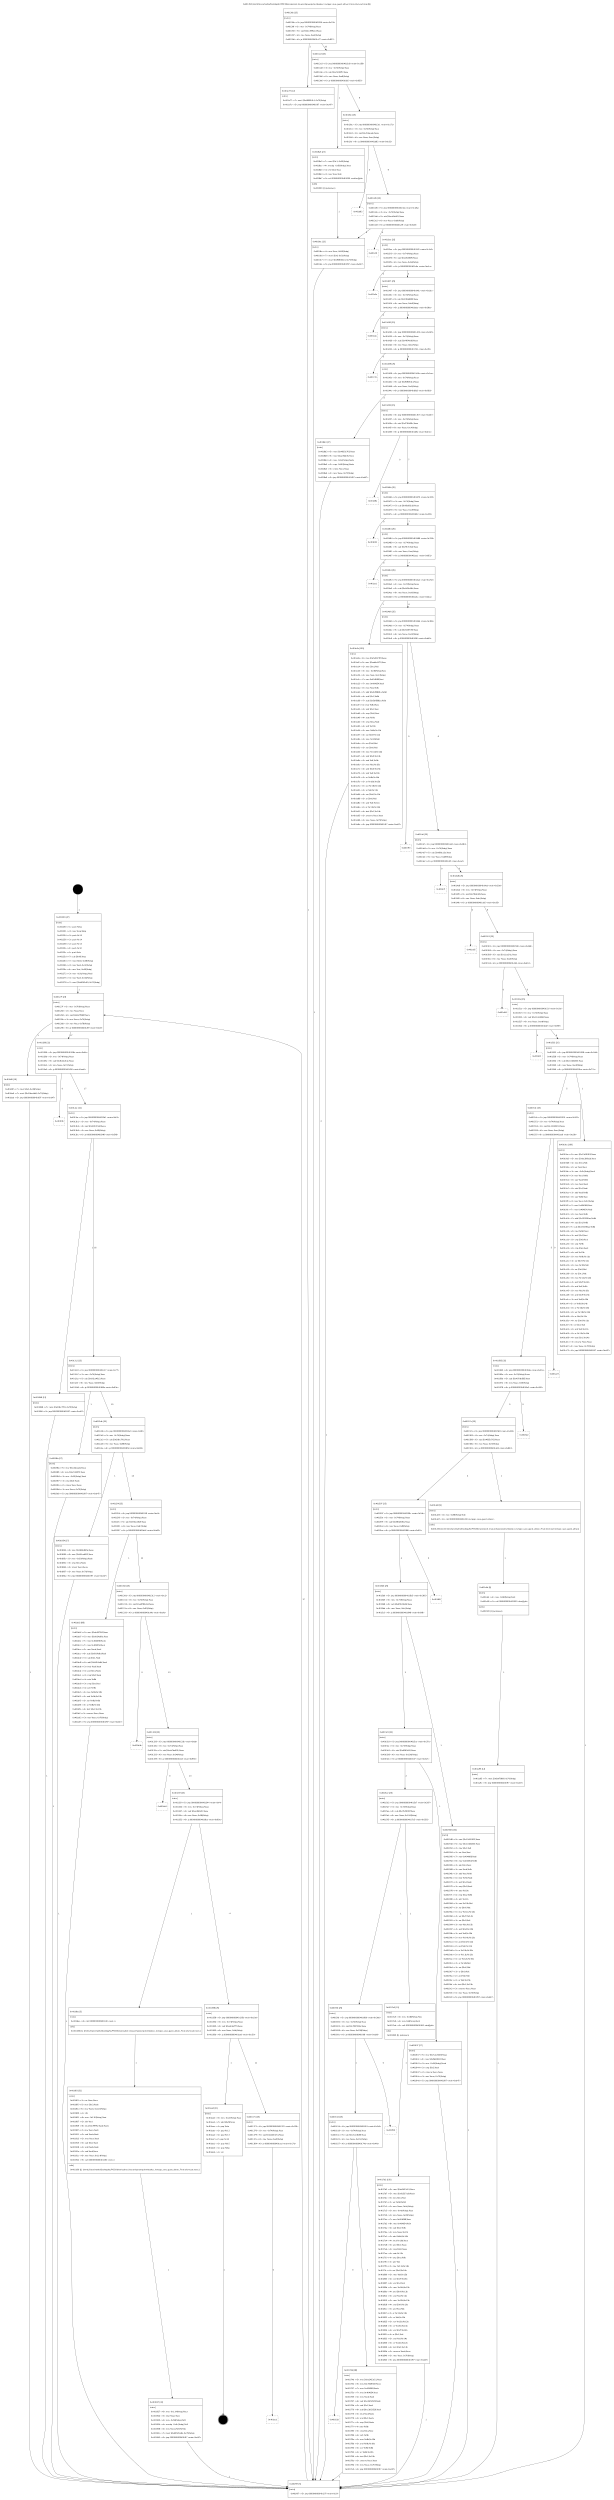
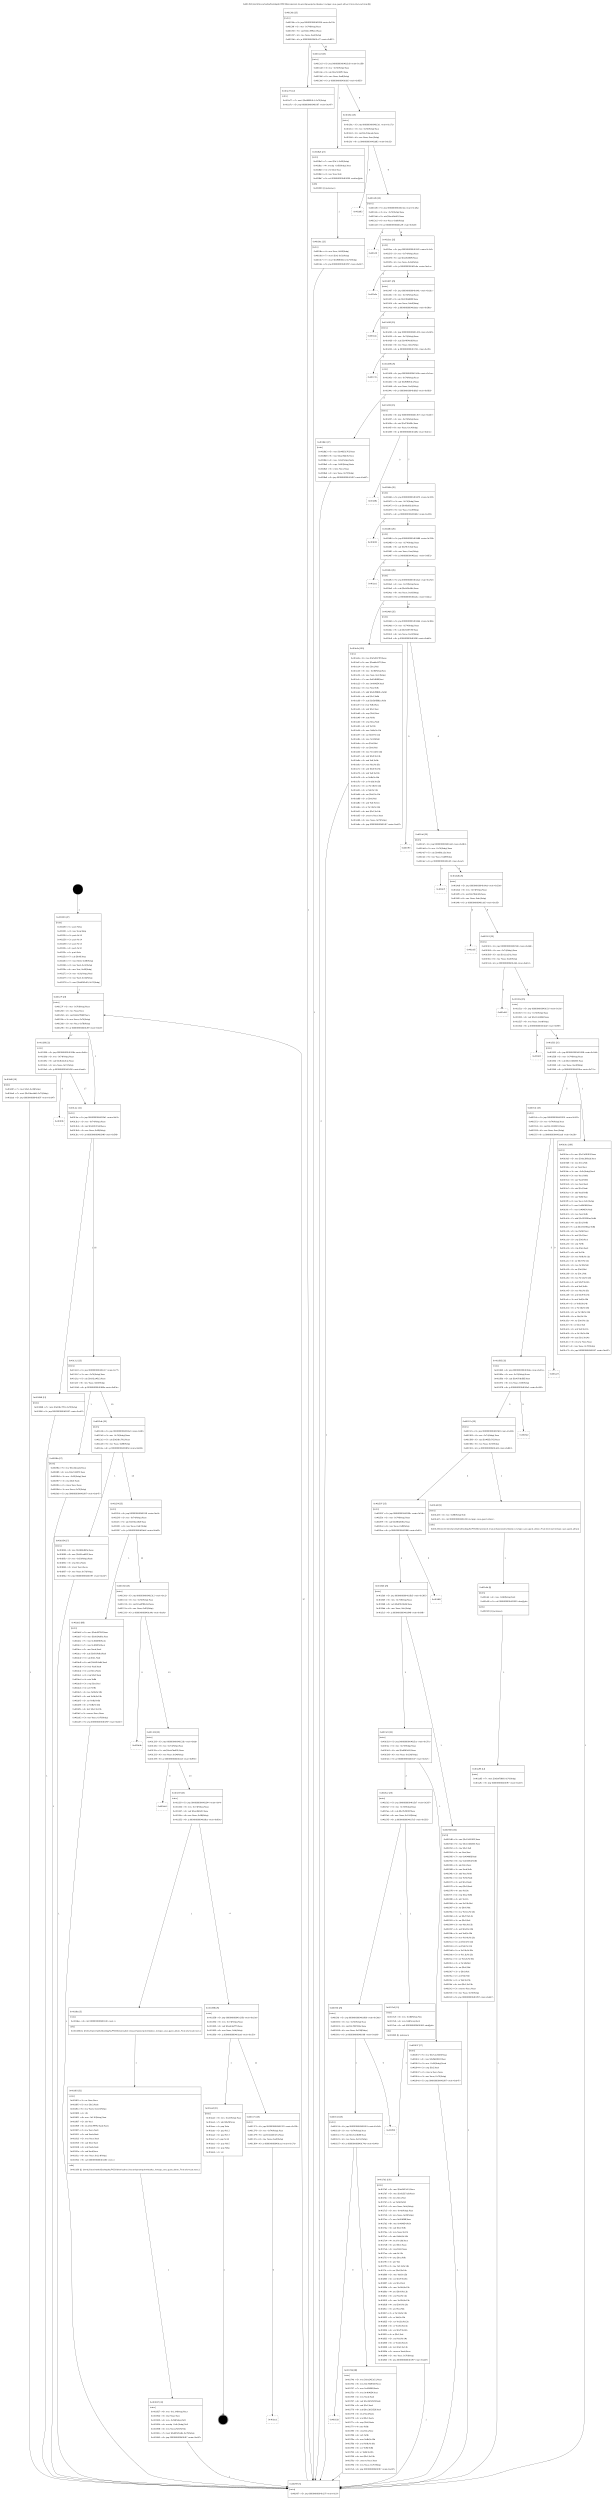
edge "0x4013d5 [25]" -> "0x4018bc [23]": now "0x4013d5 [25]" -> "0x4013ee [25]"
edge "0x40127f [23]" -> "0x401d9f [19]": now "0x40127f [23]" -> "0x4012ac [22]"
